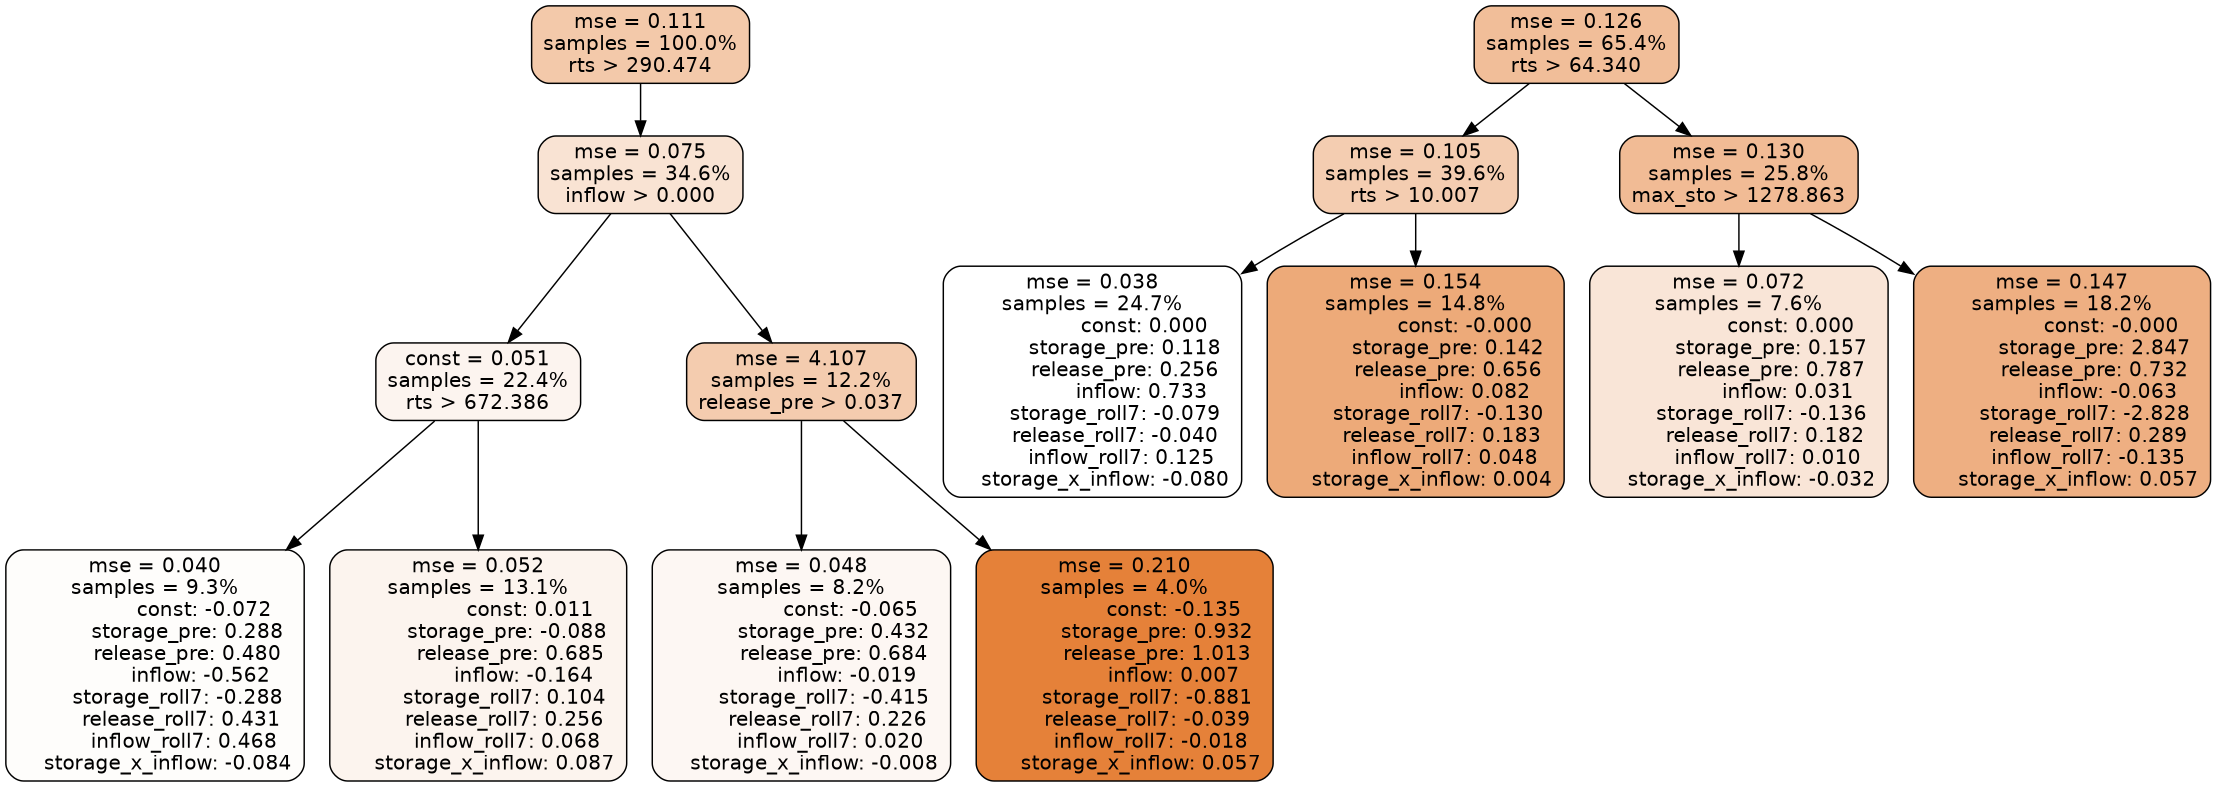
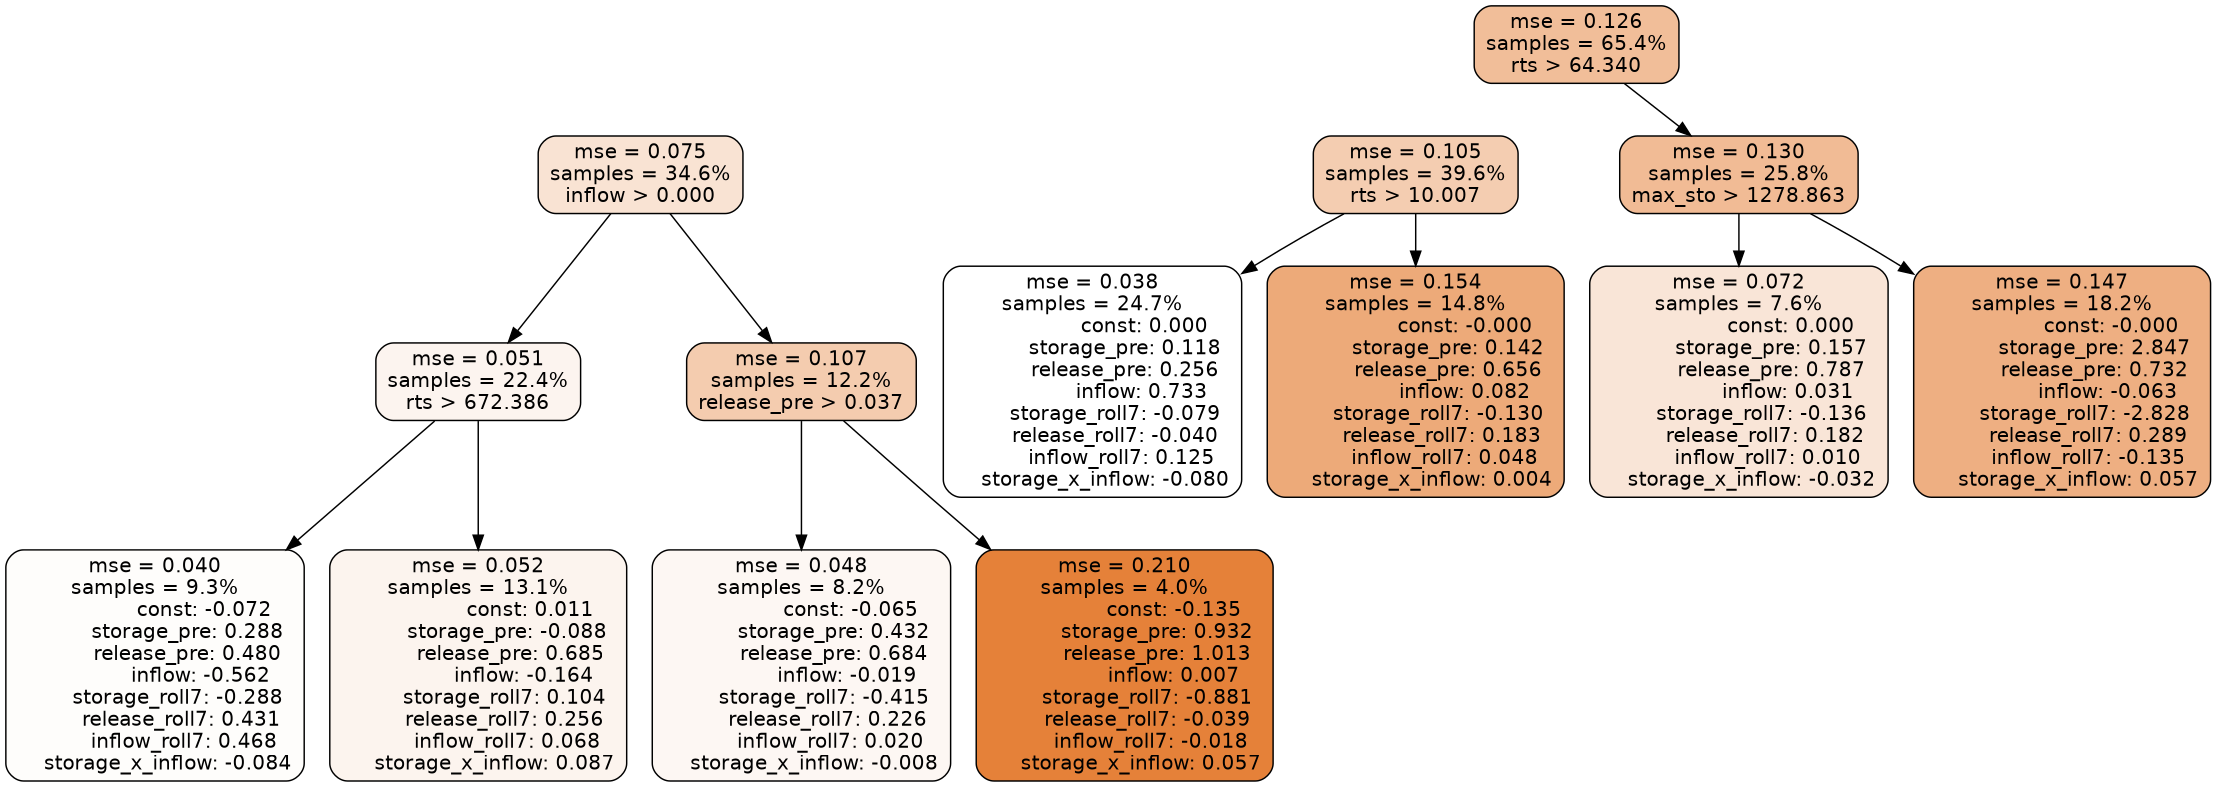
node "mse = 0.111 samples = 100.0% rts > 290.474": removed
edge "mse = 0.126 samples = 65.4% rts > 64.340" -> "mse = 0.105 samples = 39.6% rts > 10.007": removed
node "const = 0.051 samples = 22.4% rts > 672.386": label "const = 0.051 samples = 22.4% rts > 672.386" -> "mse = 0.051 samples = 22.4% rts > 672.386"
node "mse = 4.107 samples = 12.2% release_pre > 0.037": label "mse = 4.107 samples = 12.2% release_pre > 0.037" -> "mse = 0.107 samples = 12.2% release_pre > 0.037"
